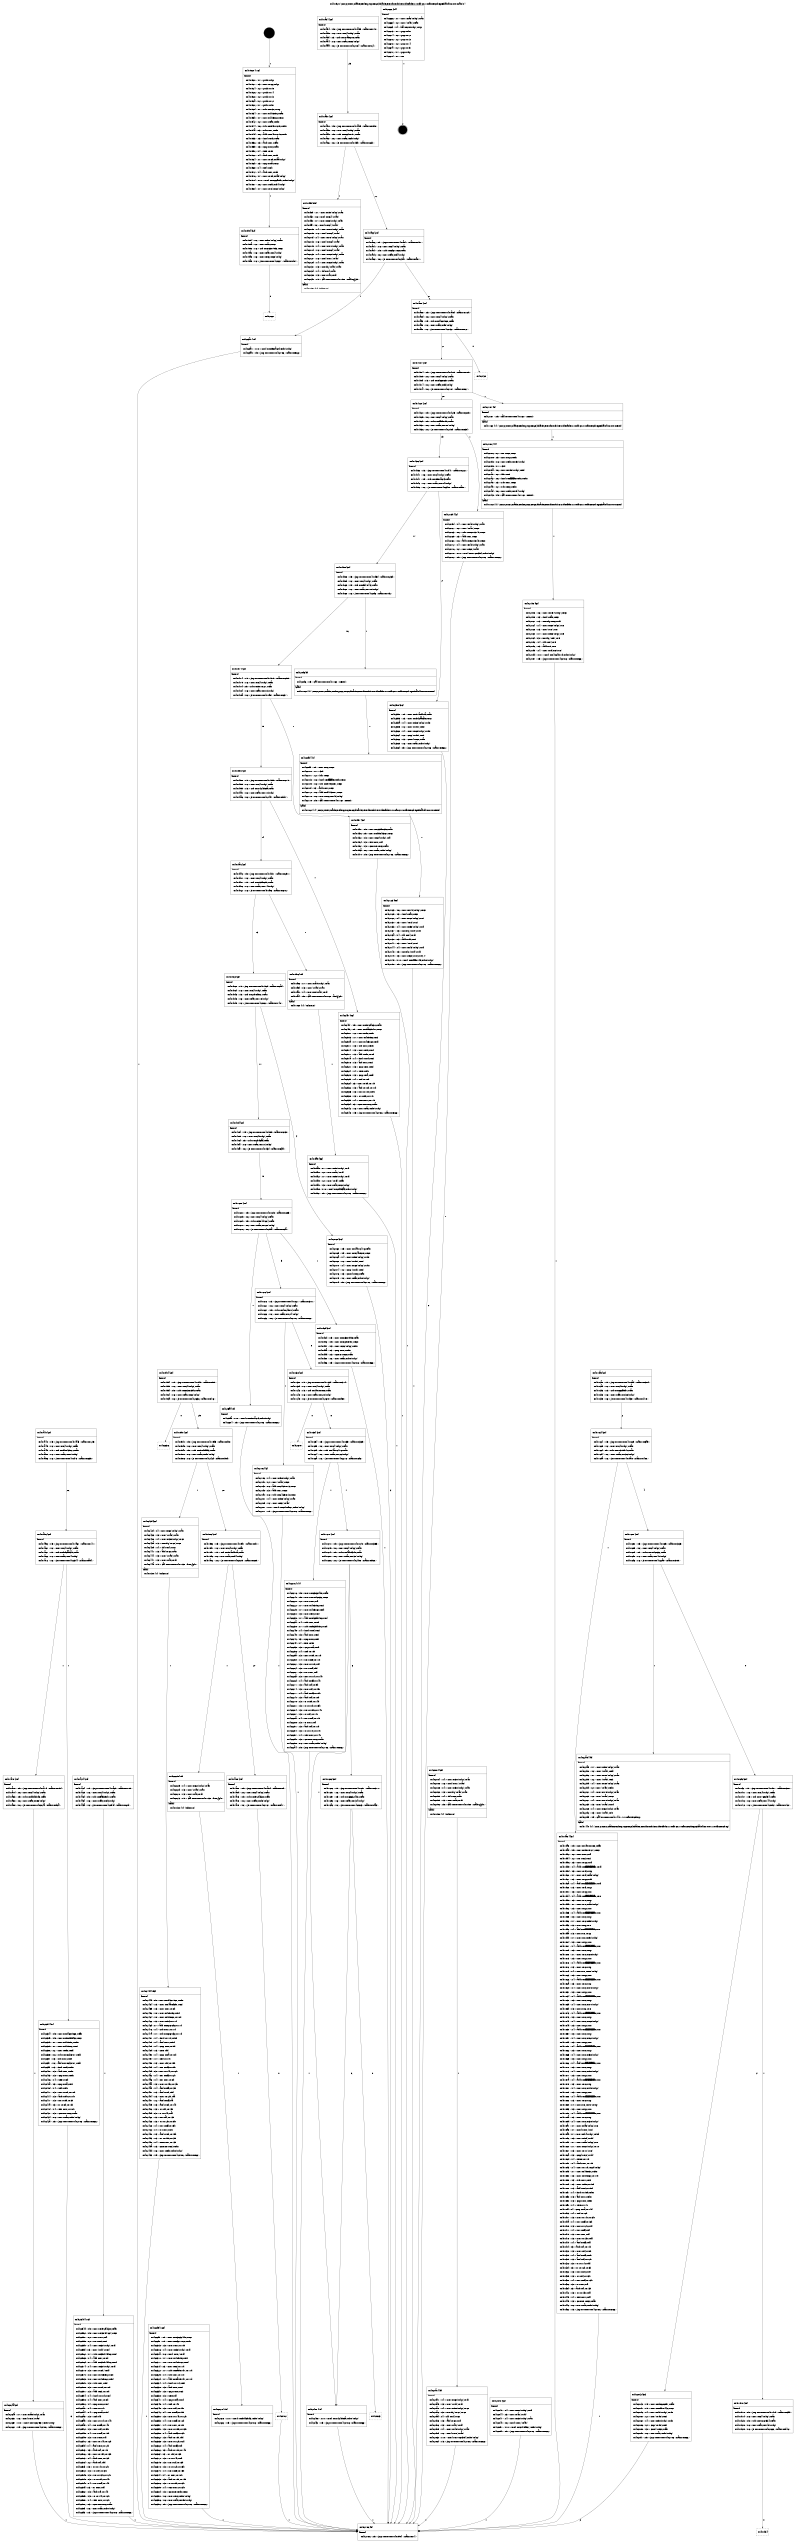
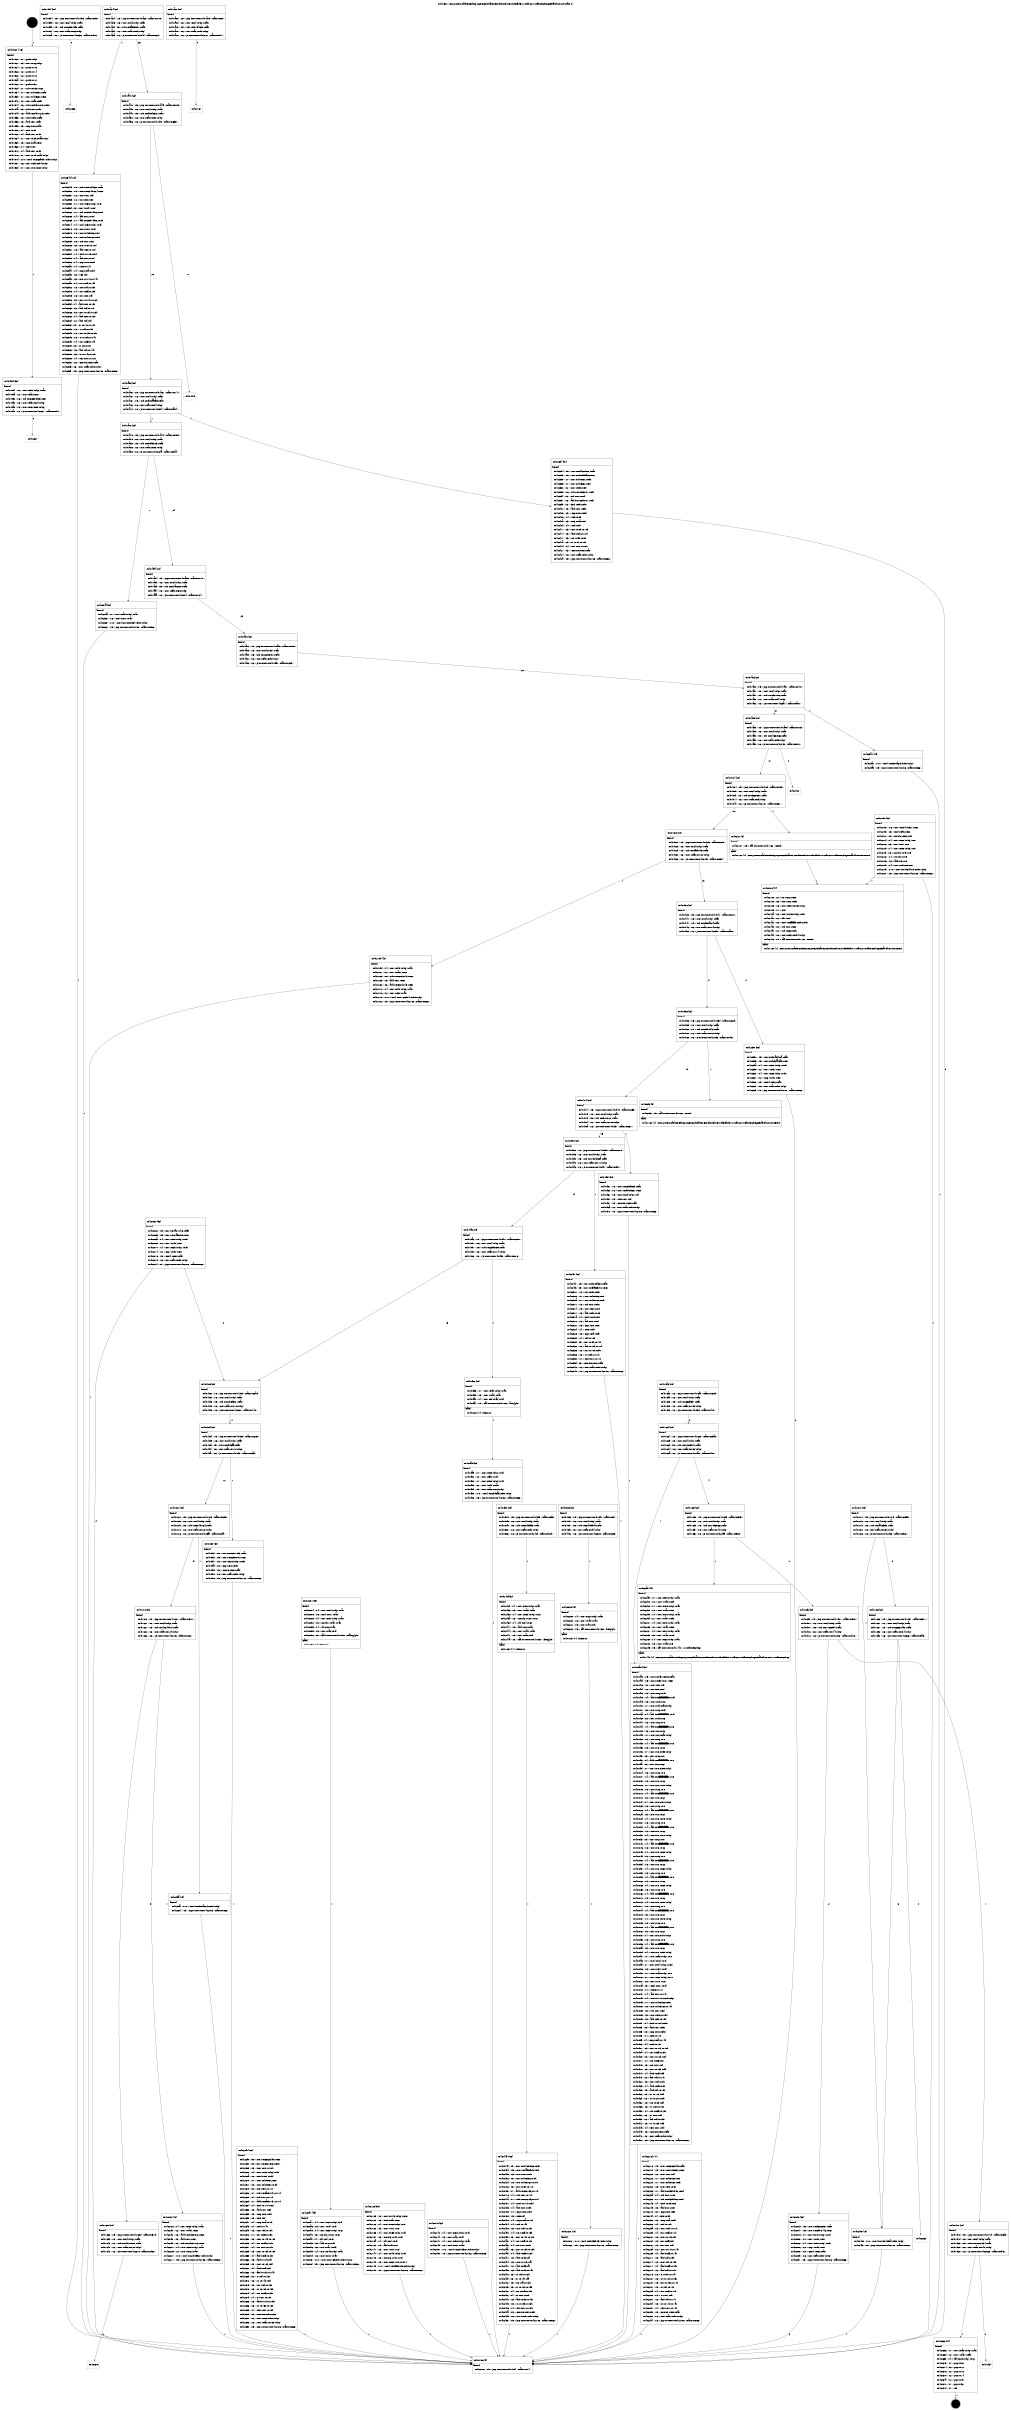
edge "0x401a24 [28]" -> "0x401a40 [28]": added, label "26"
node "0x401feb [85]": removed
node "0x401f75": added
edge "0x401a78 [28]" -> "0x401a94 [28]": added, label "24"
edge "0x40218c [44]" -> "0x4021b8 [52]": reversed
node "0x4020fb [40]": removed
edge "0x401bc8 [28]" -> "0x402060 [36]": reversed
edge "0x401c00 [28]" -> "0x401fcd [30]": now "0x401be4 [28]" -> "0x401fcd [30]"
edge "0x4019b4 [28]" -> "0x4019d0 [28]": removed, label "29"
node "0x401c54 [28]": removed
edge "0x4019d0 [28]" -> "0x4019ec [28]": removed, label "28"
edge "0x4019ec [28]" -> "0x401a08 [28]": removed, label "27"
edge "0x401d18 [28]" -> "0x402666 [24]": added, label "1"
edge "0x402761" -> "0x402786 [5]": now "0x402618 [15]" -> "0x402786 [5]"
